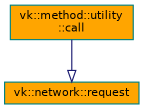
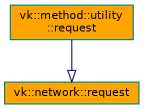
node "vk::method::utility ::call": label "vk::method::utility ::call" -> "vk::method::utility ::request"
